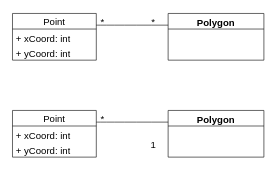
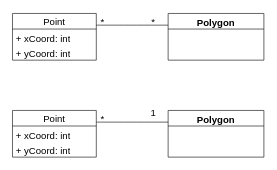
node "1": moved (153, 146) -> (153, 113)
